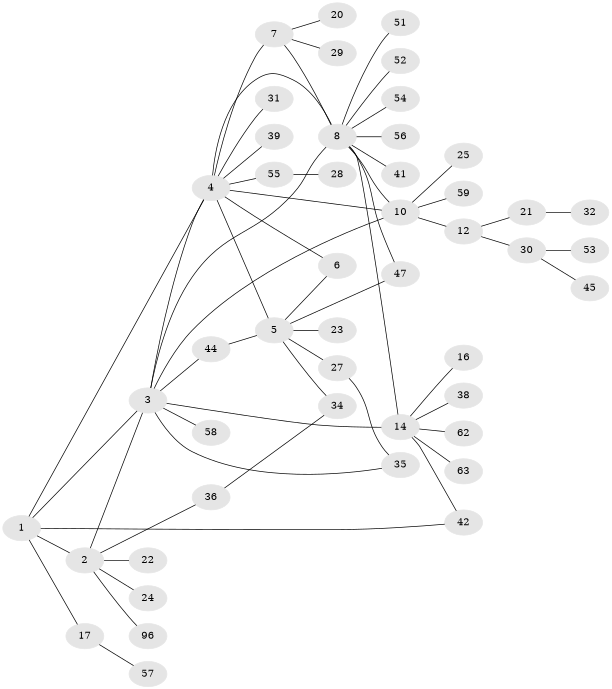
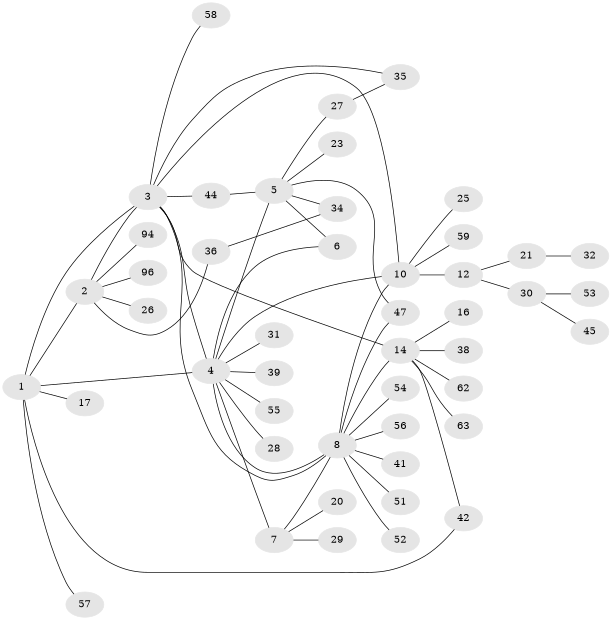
edge "55" -- "28": now "4" -- "28"
node "22": label "22" -> "26"
node "24": label "24" -> "94"
edge "17" -- "57": now "1" -- "57"
